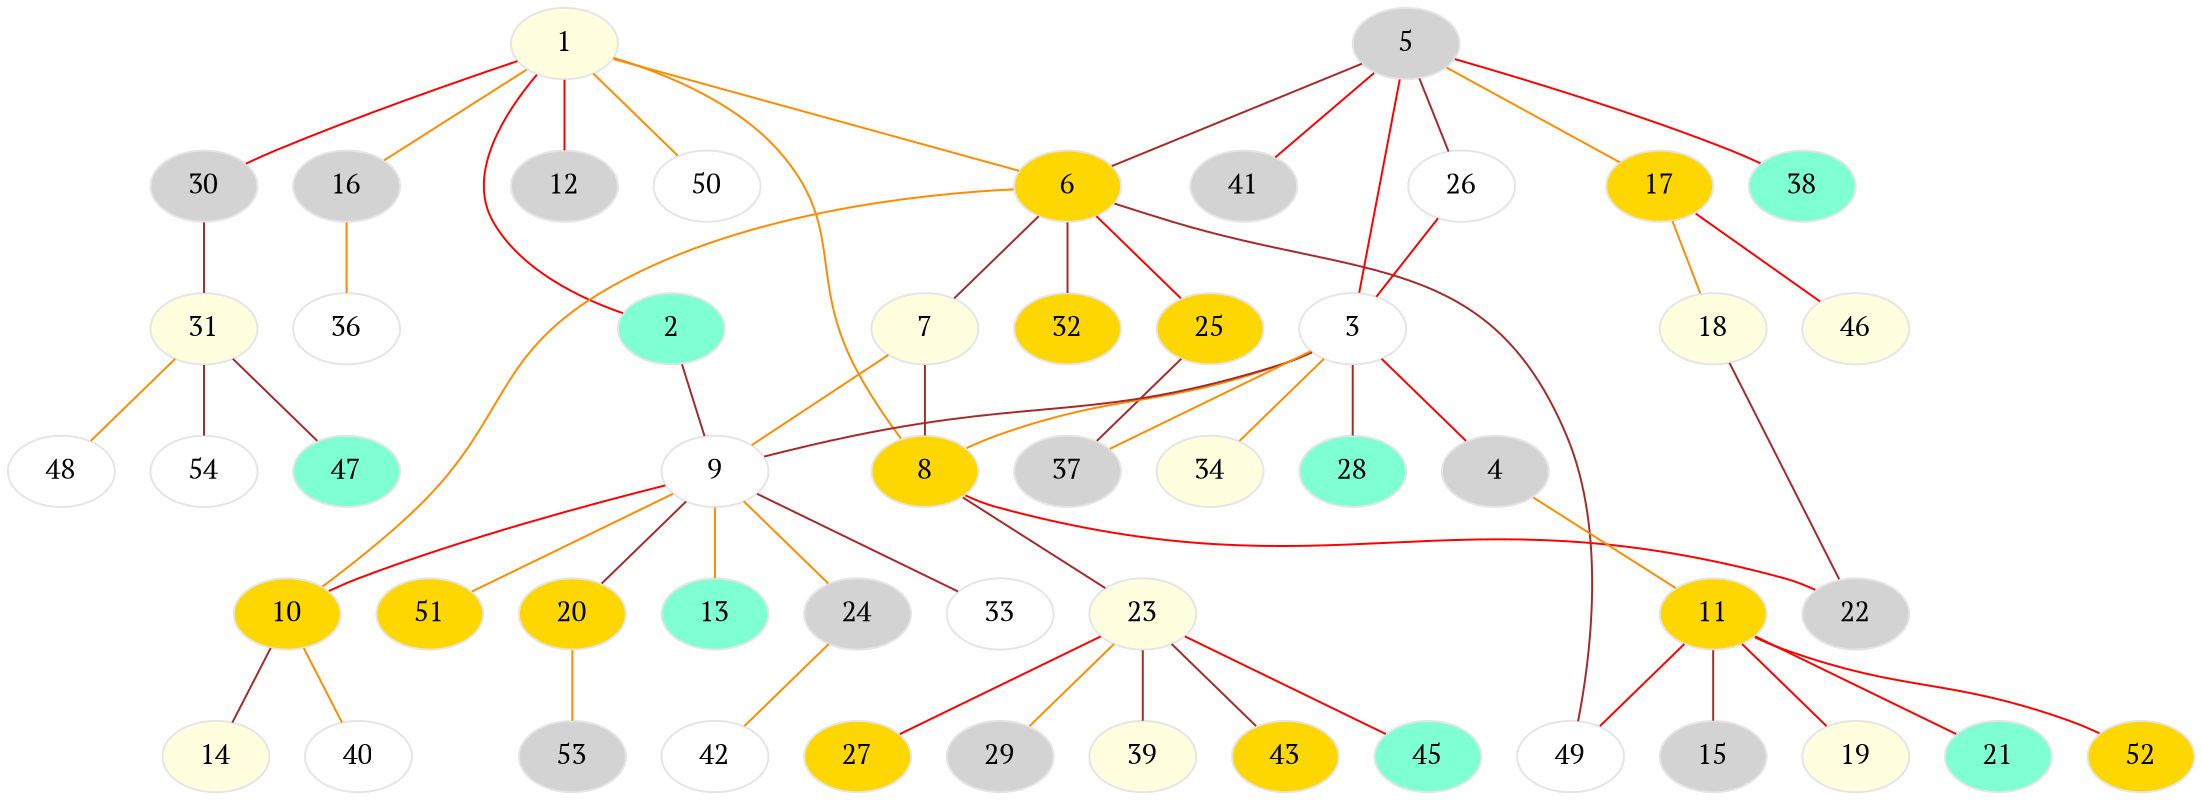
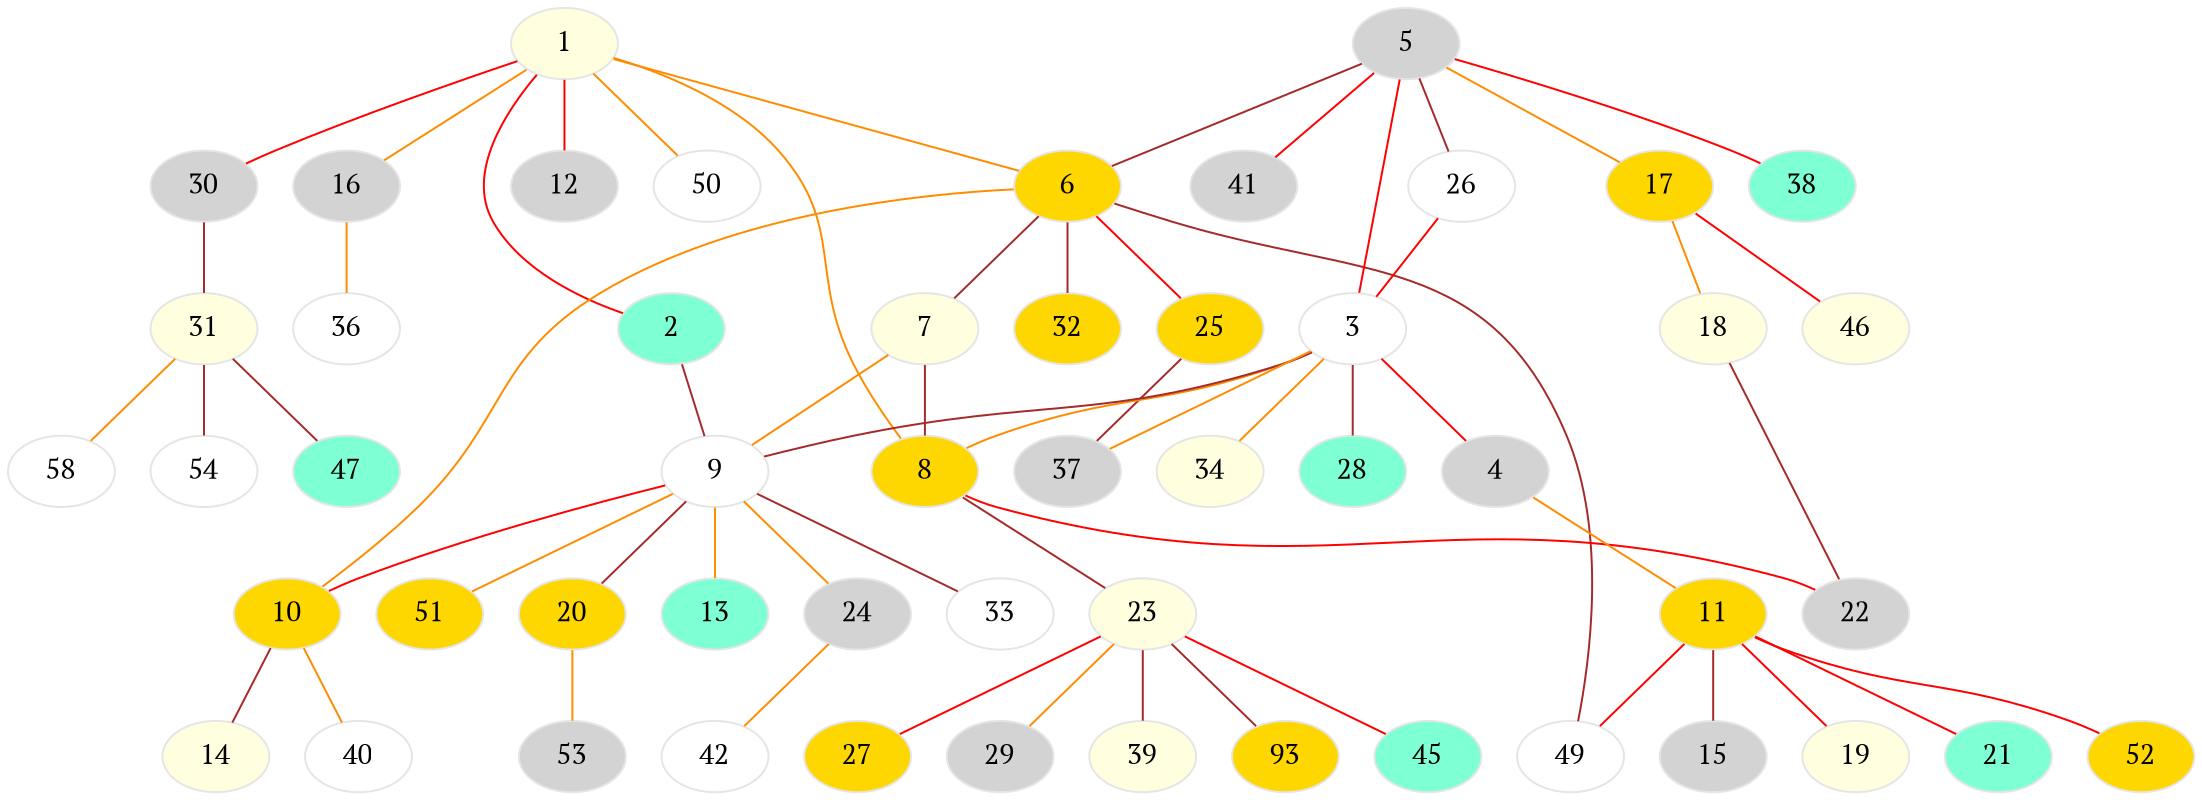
node "48": label "48" -> "58"
node "43": label "43" -> "93"
